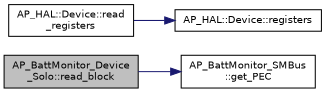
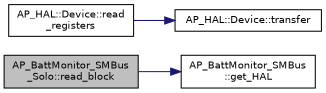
node "AP_HAL::Device::registers": label "AP_HAL::Device::registers" -> "AP_HAL::Device::transfer"
node "AP_BattMonitor_Device _Solo::read_block": label "AP_BattMonitor_Device _Solo::read_block" -> "AP_BattMonitor_SMBus _Solo::read_block"
node "AP_BattMonitor_SMBus ::get_PEC": label "AP_BattMonitor_SMBus ::get_PEC" -> "AP_BattMonitor_SMBus ::get_HAL"
